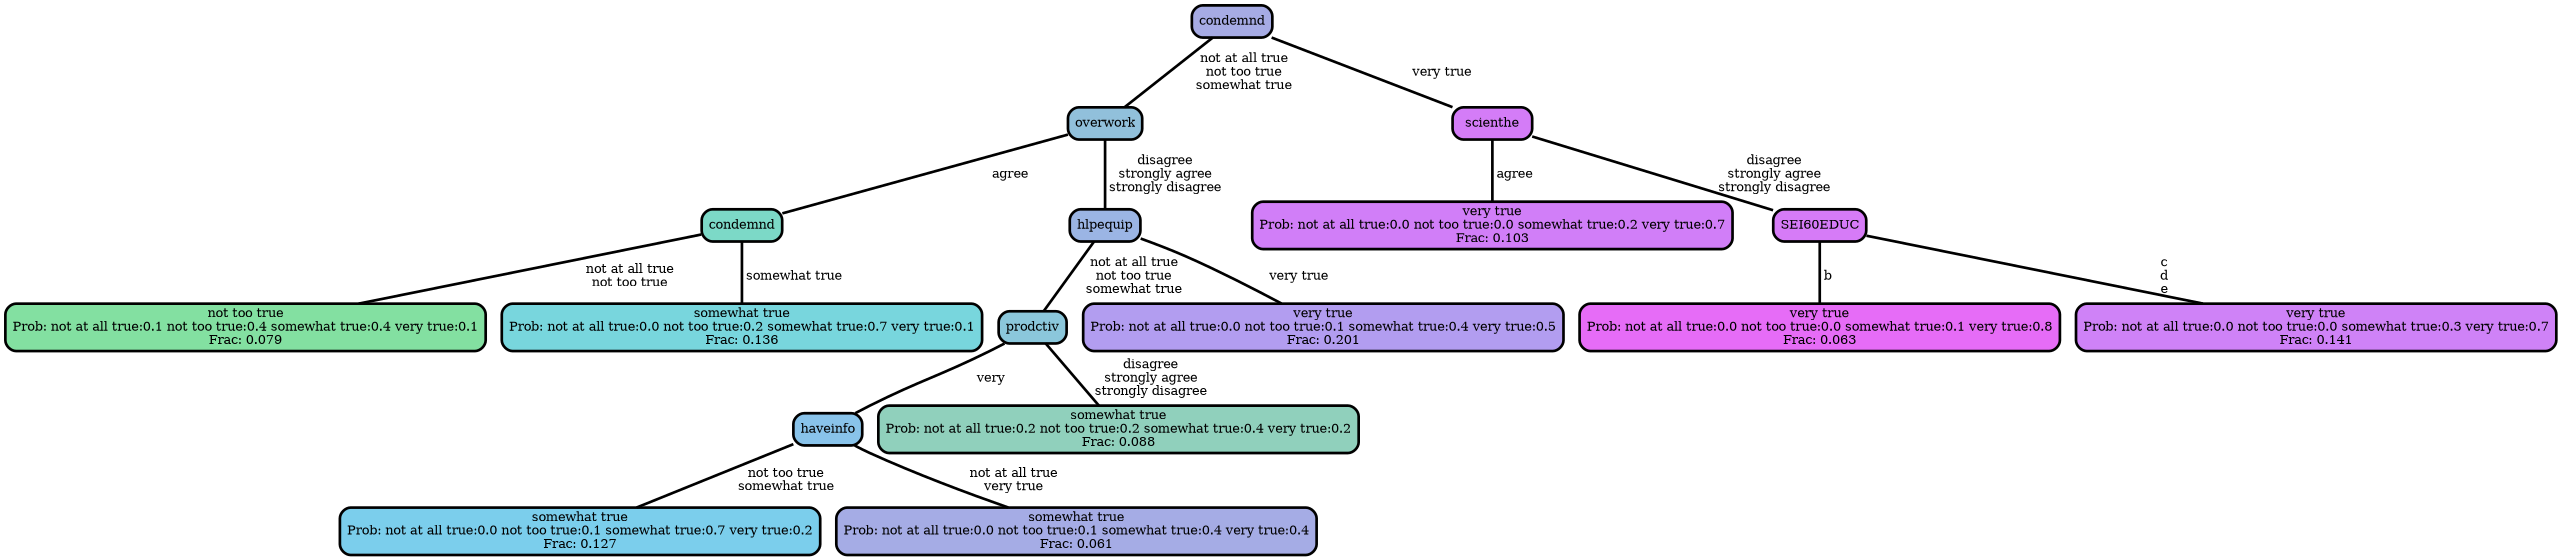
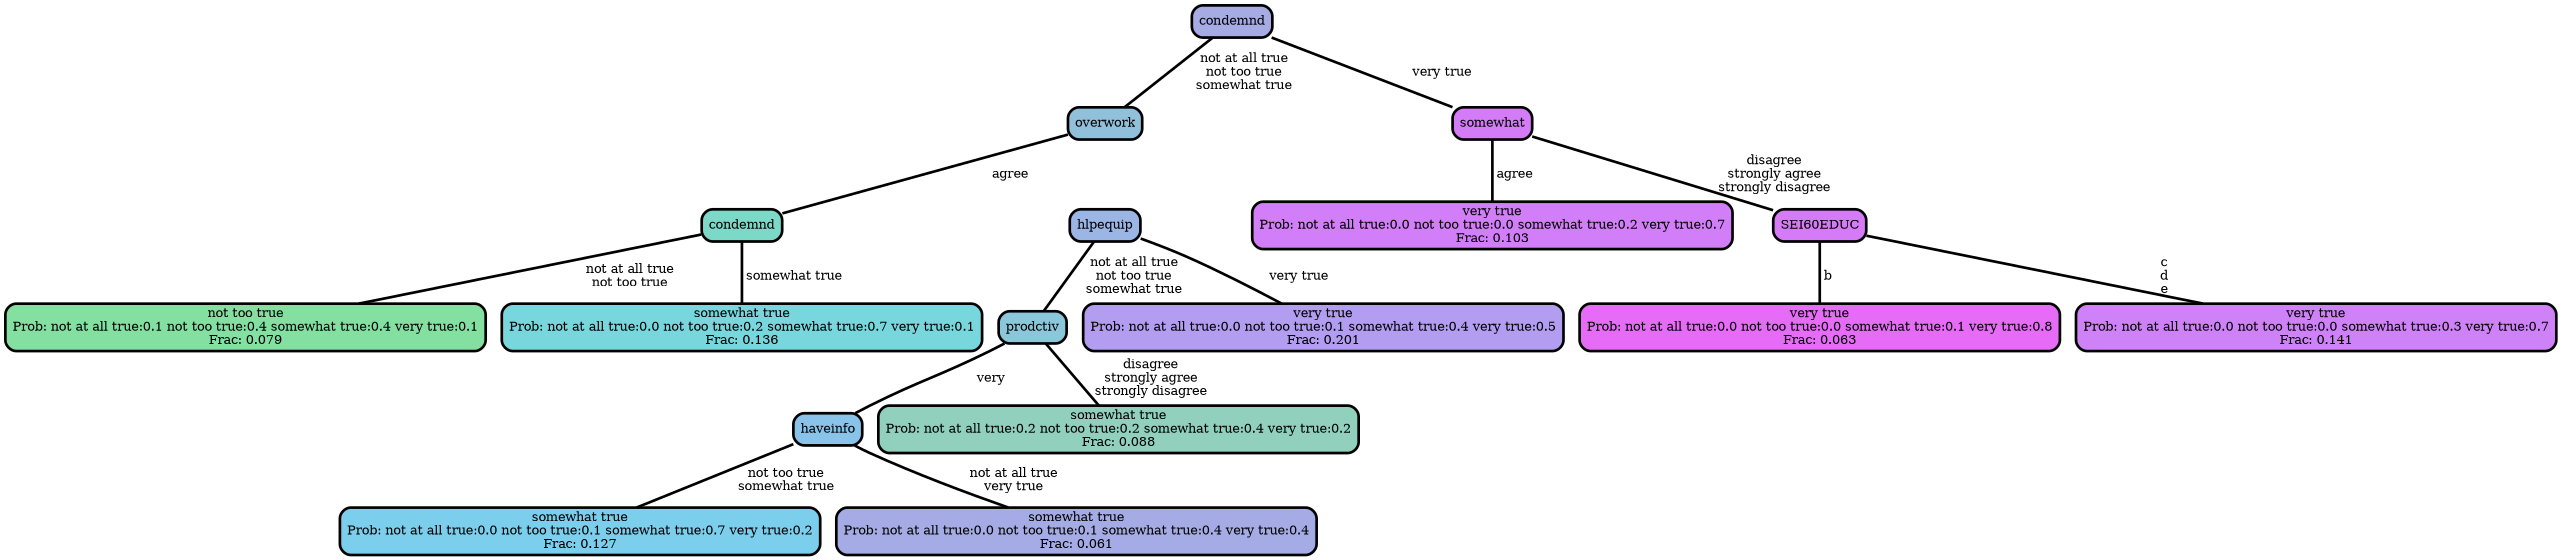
node "scienthe": label "scienthe" -> "somewhat"
edge "overwork" -- "hlpequip": removed, label "disagree strongly agree strongly disagree"
